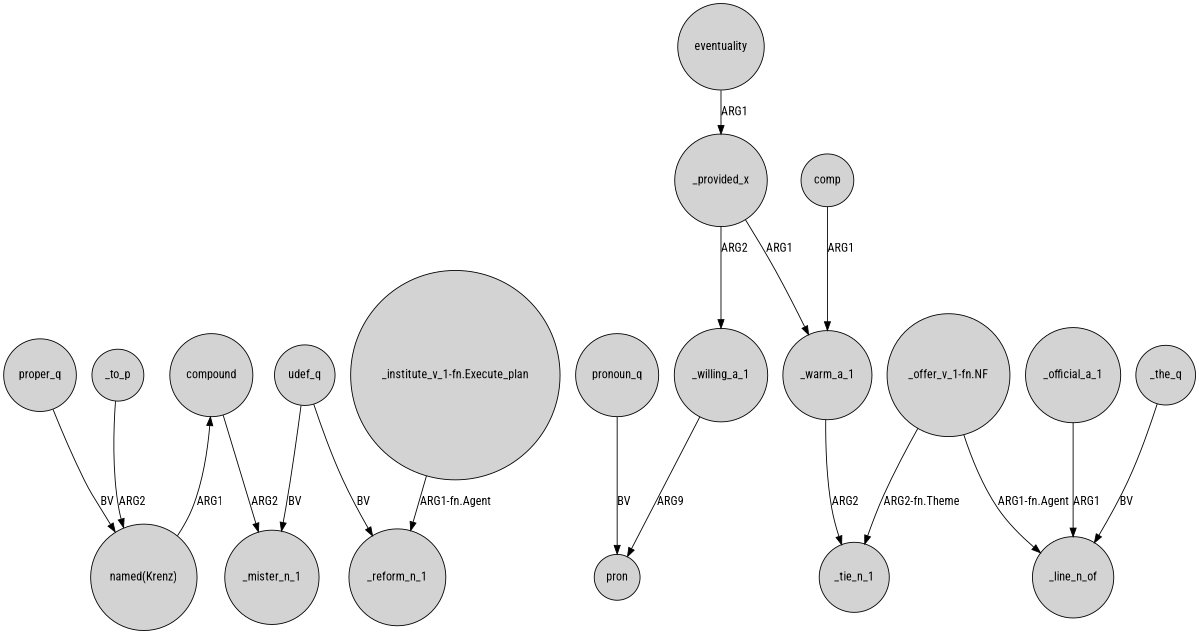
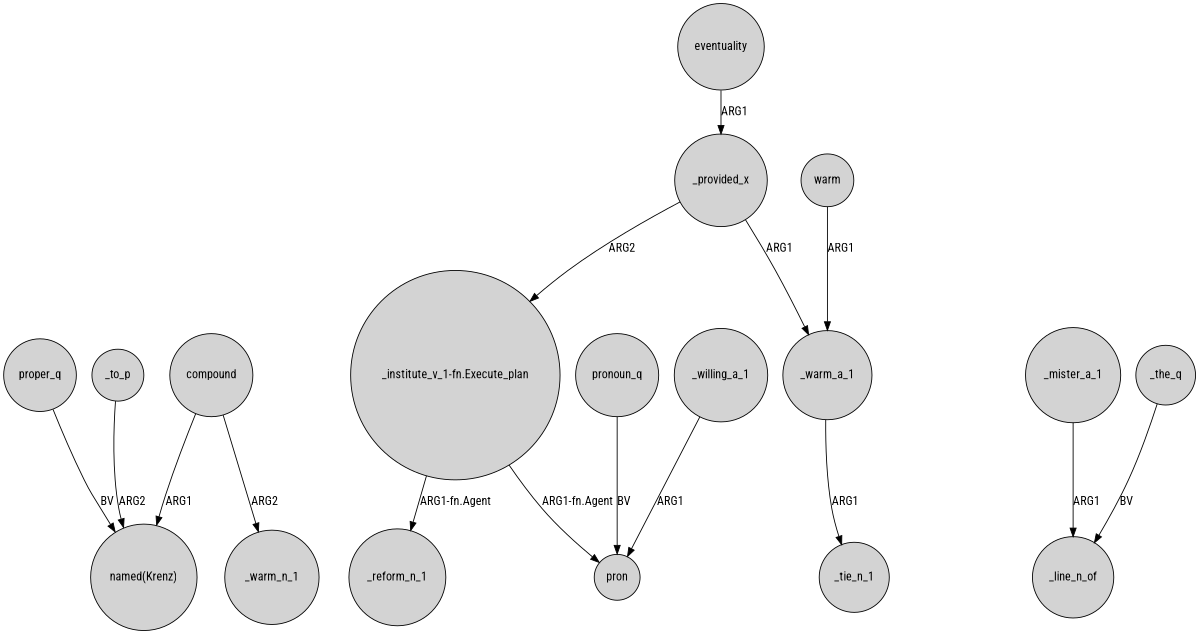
node "comp": label "comp" -> "warm"
edge "_provided_x" -> "_willing_a_1": now "_provided_x" -> "_institute_v_1-fn.Execute_plan"
node "udef_q": removed
node "_offer_v_1-fn.NF": removed
node "_official_a_1": label "_official_a_1" -> "_mister_a_1"
edge "named(Krenz)" -> "compound": reversed
edge "_willing_a_1" -> "pron": label "ARG9" -> "ARG1"
edge "_warm_a_1" -> "_tie_n_1": label "ARG2" -> "ARG1"
edge "_institute_v_1-fn.Execute_plan" -> "pron": added, label "ARG1-fn.Agent"
node "_mister_n_1": label "_mister_n_1" -> "_warm_n_1"
